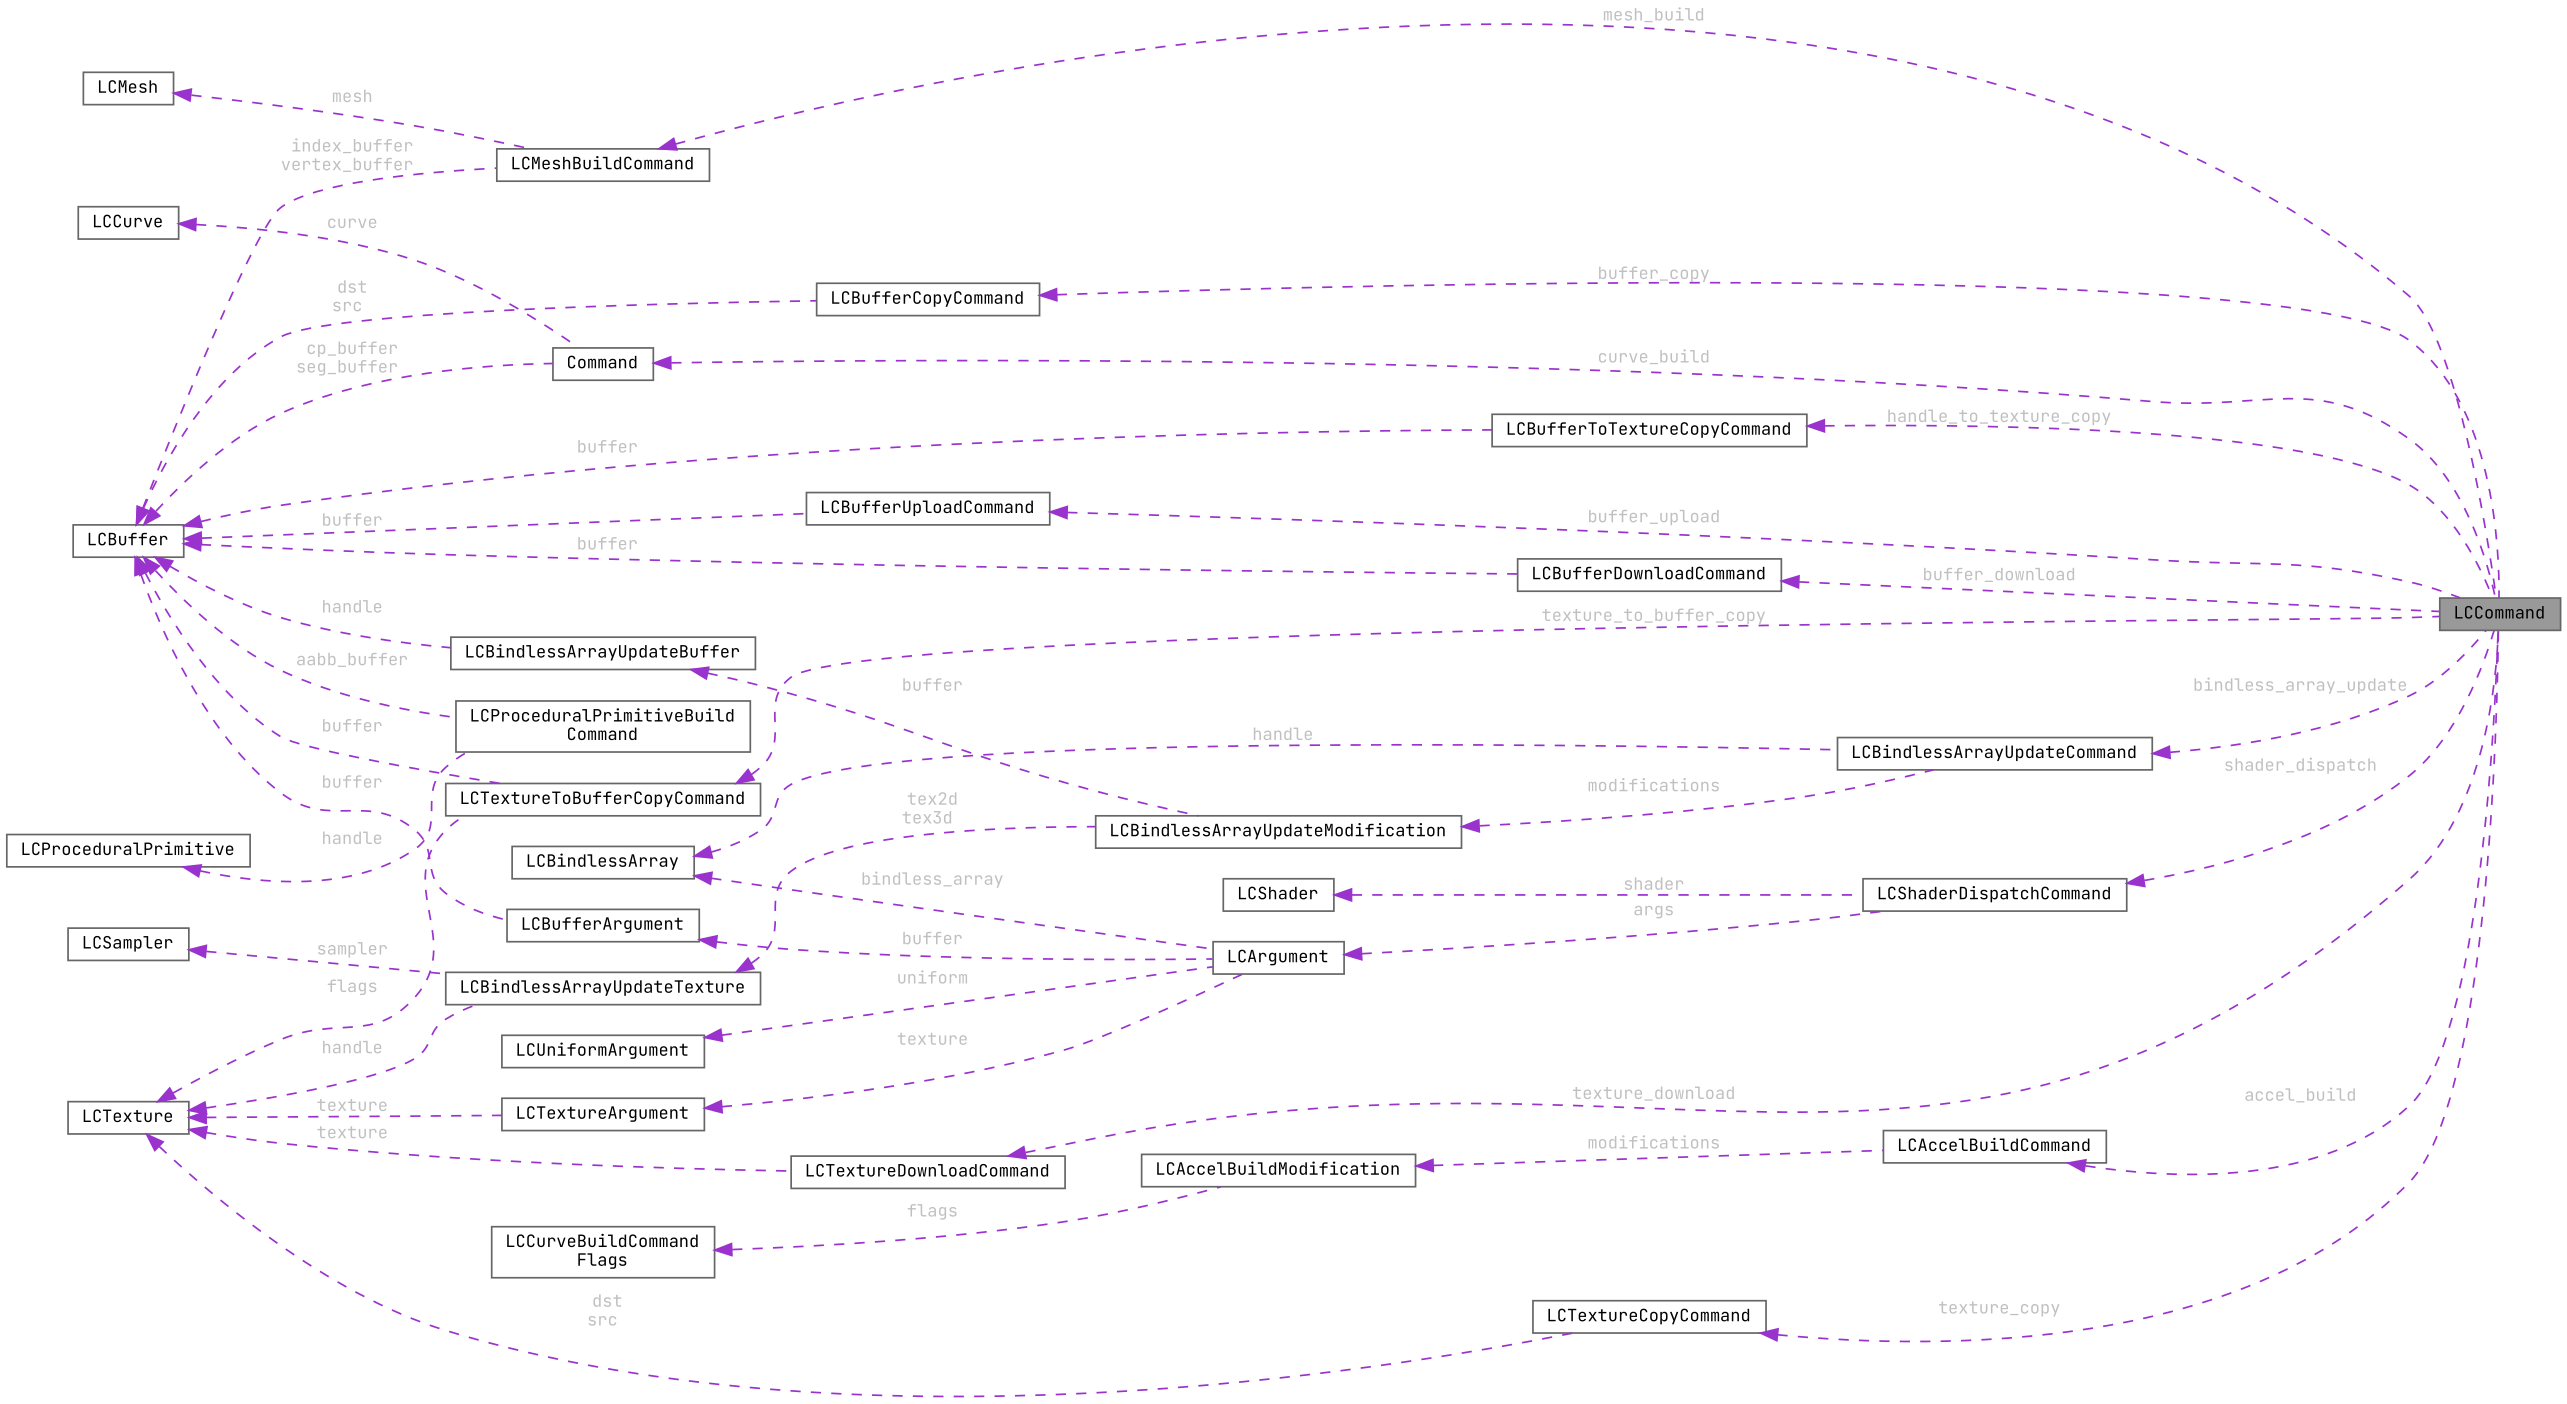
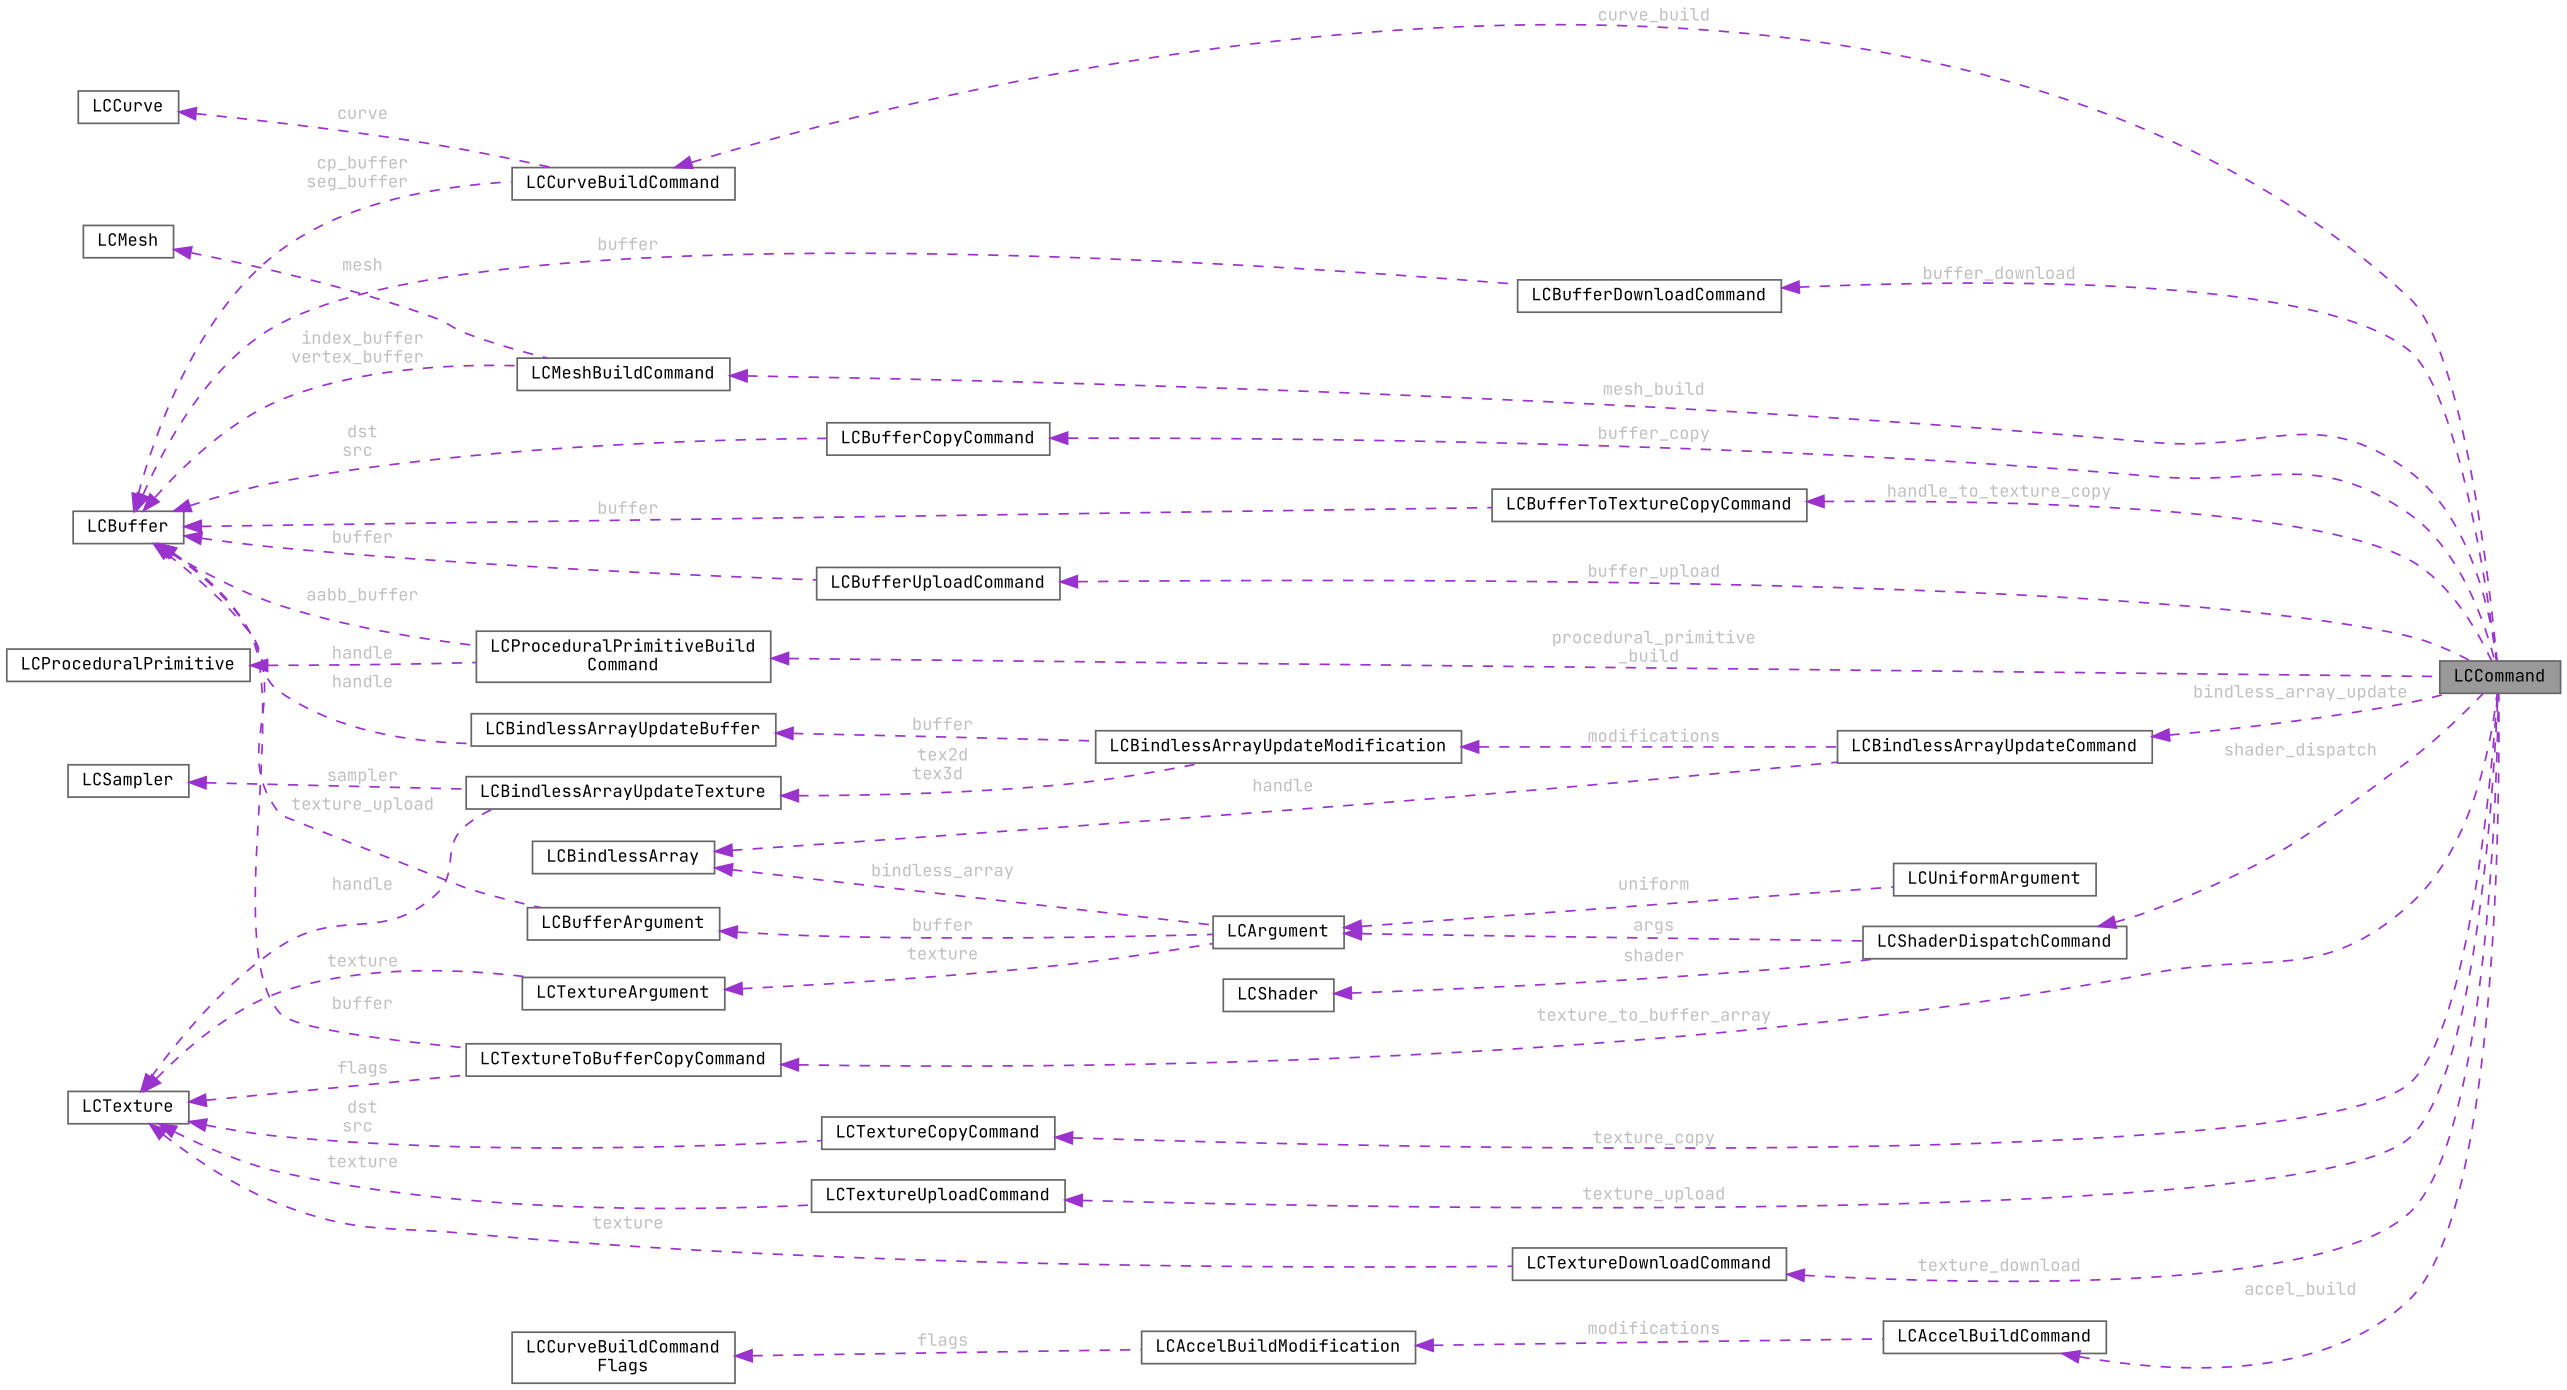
node "Command": label "Command" -> "LCCurveBuildCommand"
edge "LCCommand" -> "LCTextureToBufferCopyCommand": label " texture_to_buffer_copy" -> " texture_to_buffer_array"
edge "LCCommand" -> "LCProceduralPrimitiveBuild Command": added, label "procedural_primitive _build"
edge "LCBufferArgument" -> "LCBuffer": label " buffer" -> " texture_upload"
edge "LCArgument" -> "LCUniformArgument": reversed
node "LCTextureUploadCommand": added
